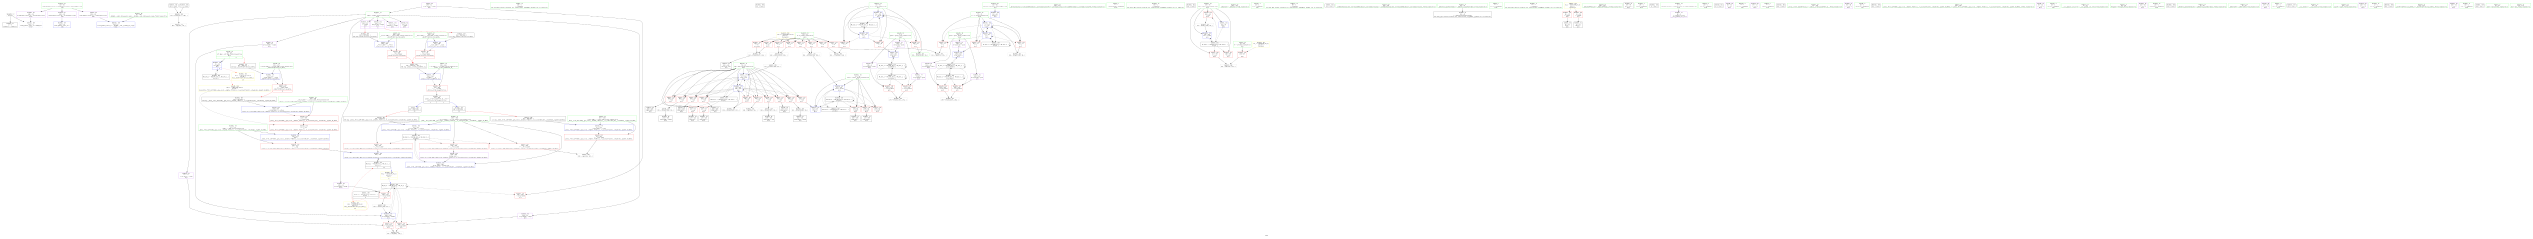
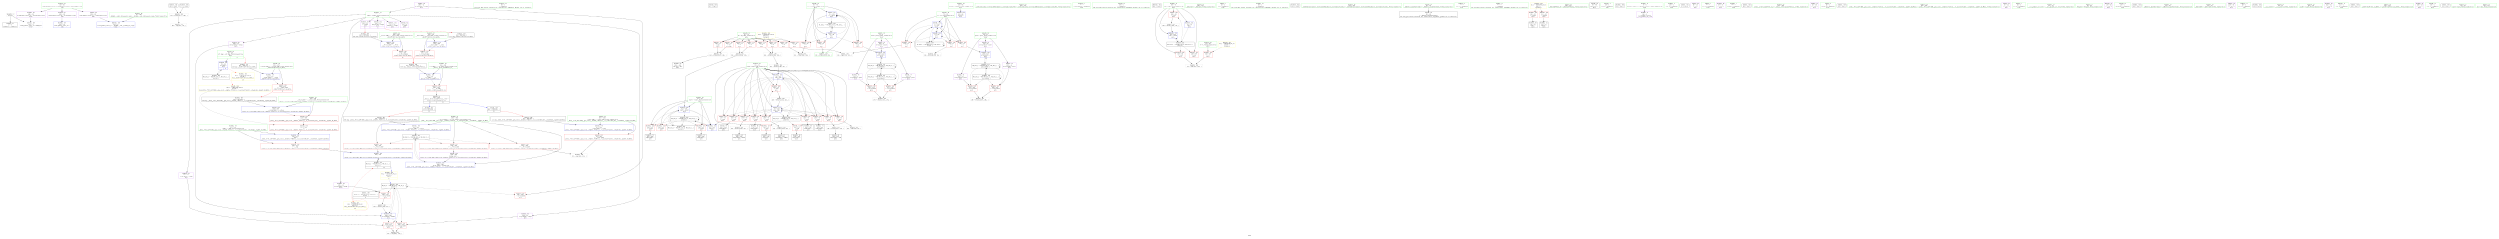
edge "NodeID: 128" -> "NodeID: 170": reversed
